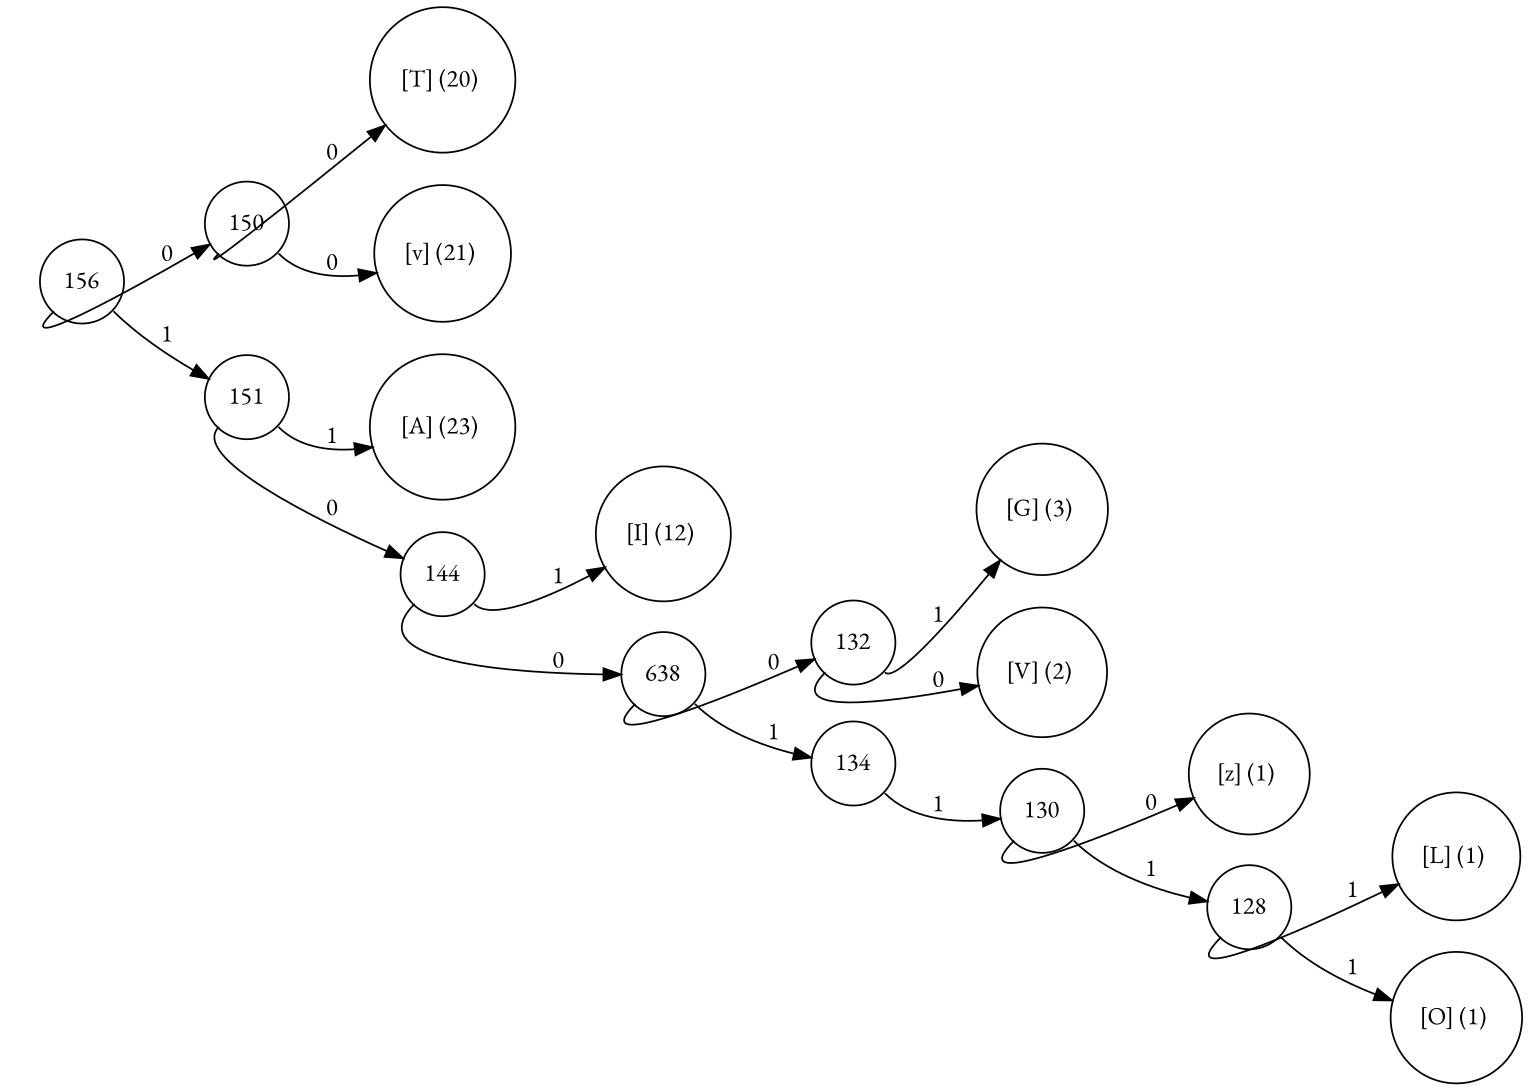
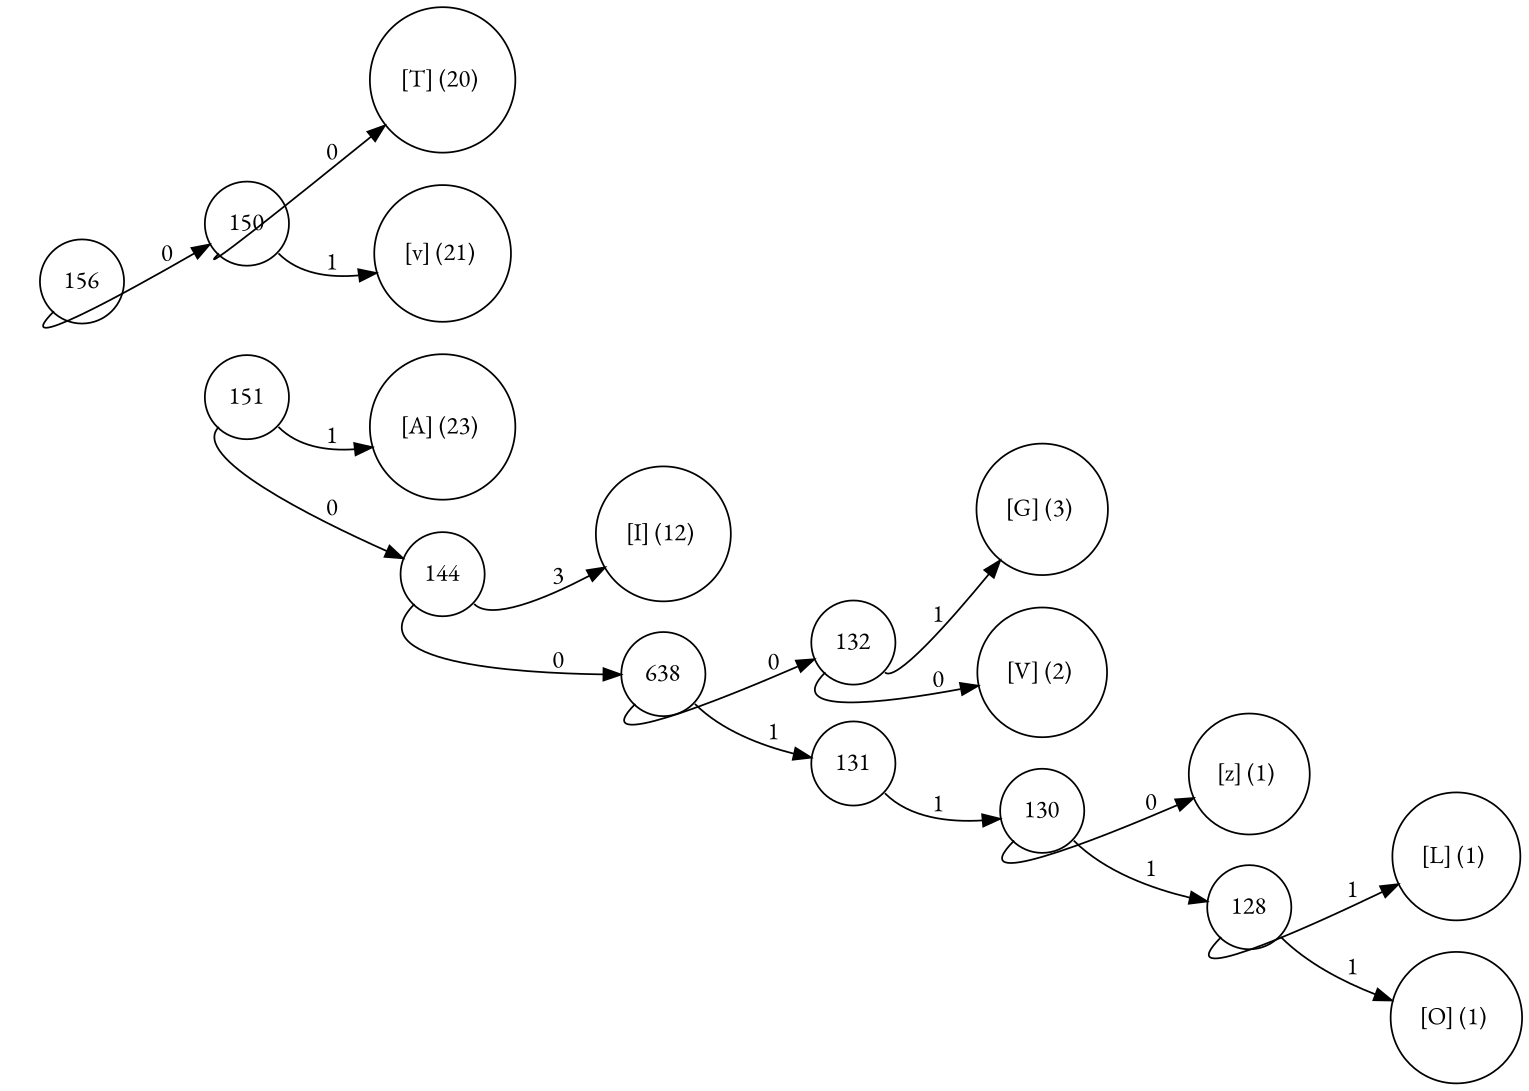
edge "150" -> "[v] (21)": label " 0" -> " 1"
edge "156" -> "151": removed, label "1"
edge "144" -> "[I] (12)": label " 1" -> " 3"
node "134": label "134" -> "131"
